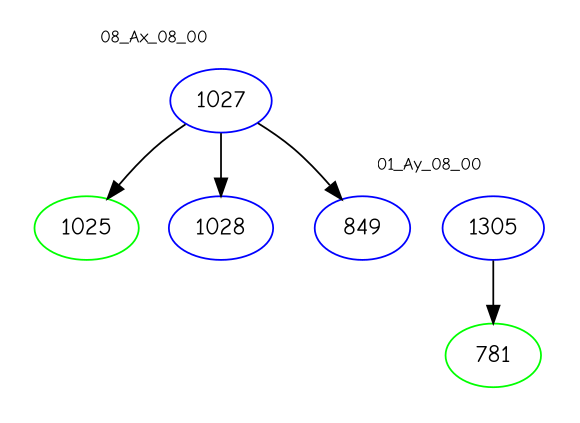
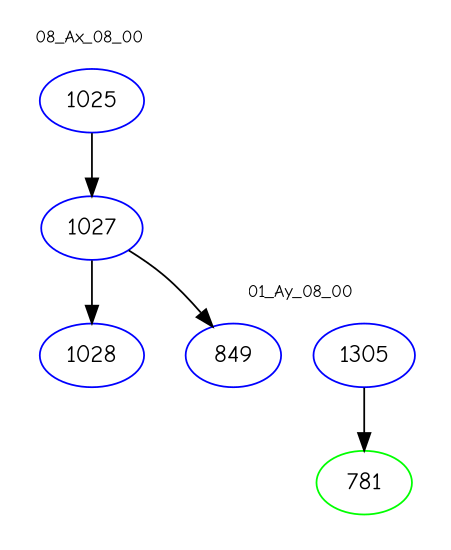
edge "1027" -> "1025": reversed
node "1025": color green -> blue
